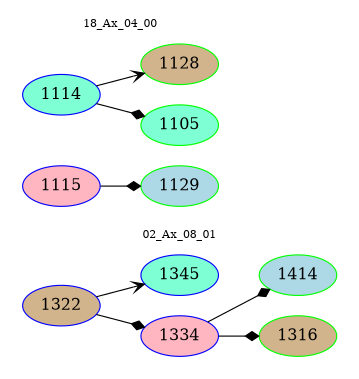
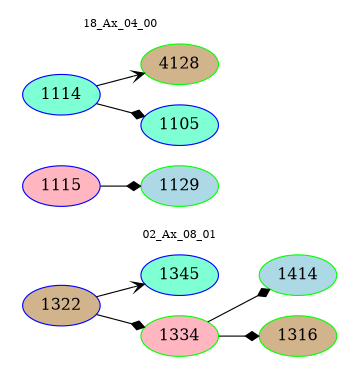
node "1128": label "1128" -> "4128"
node "1105": color green -> blue
node "1334": color blue -> green
